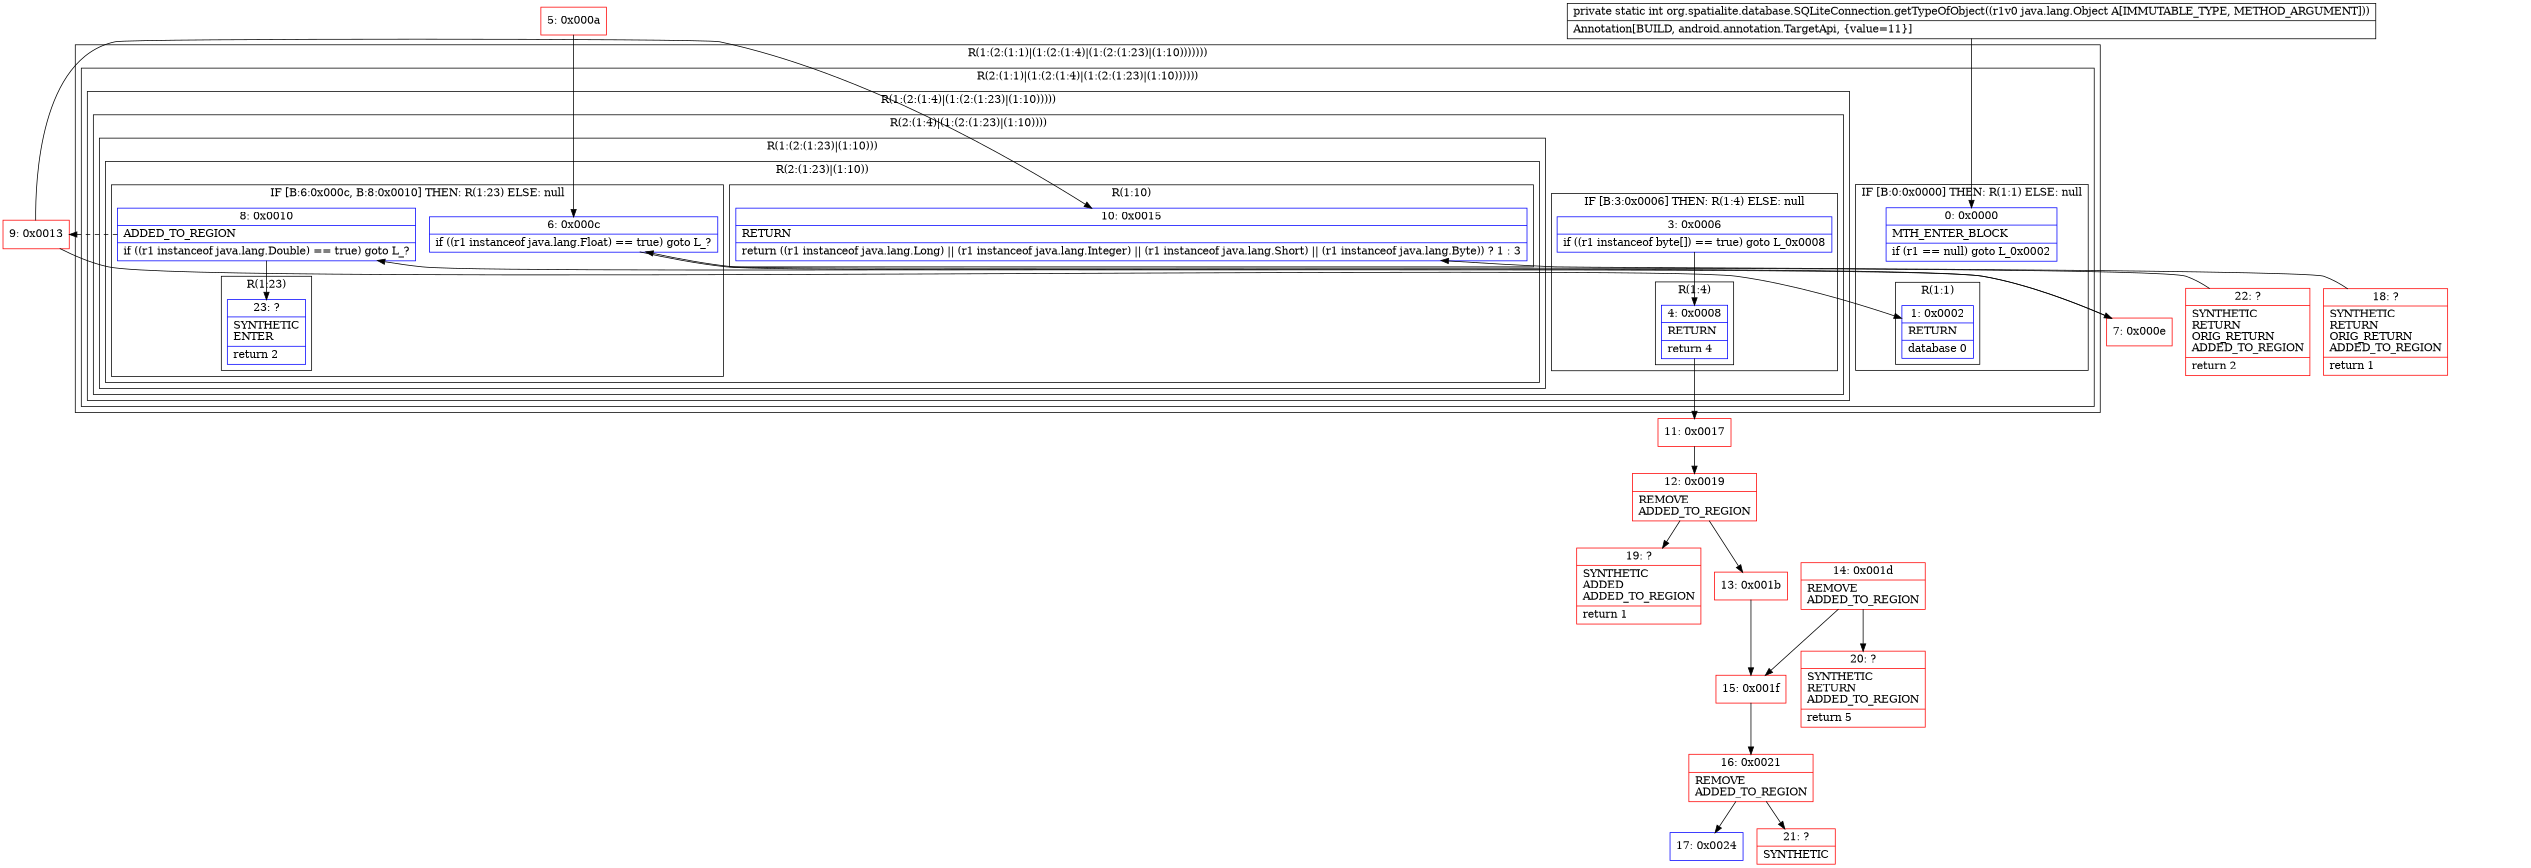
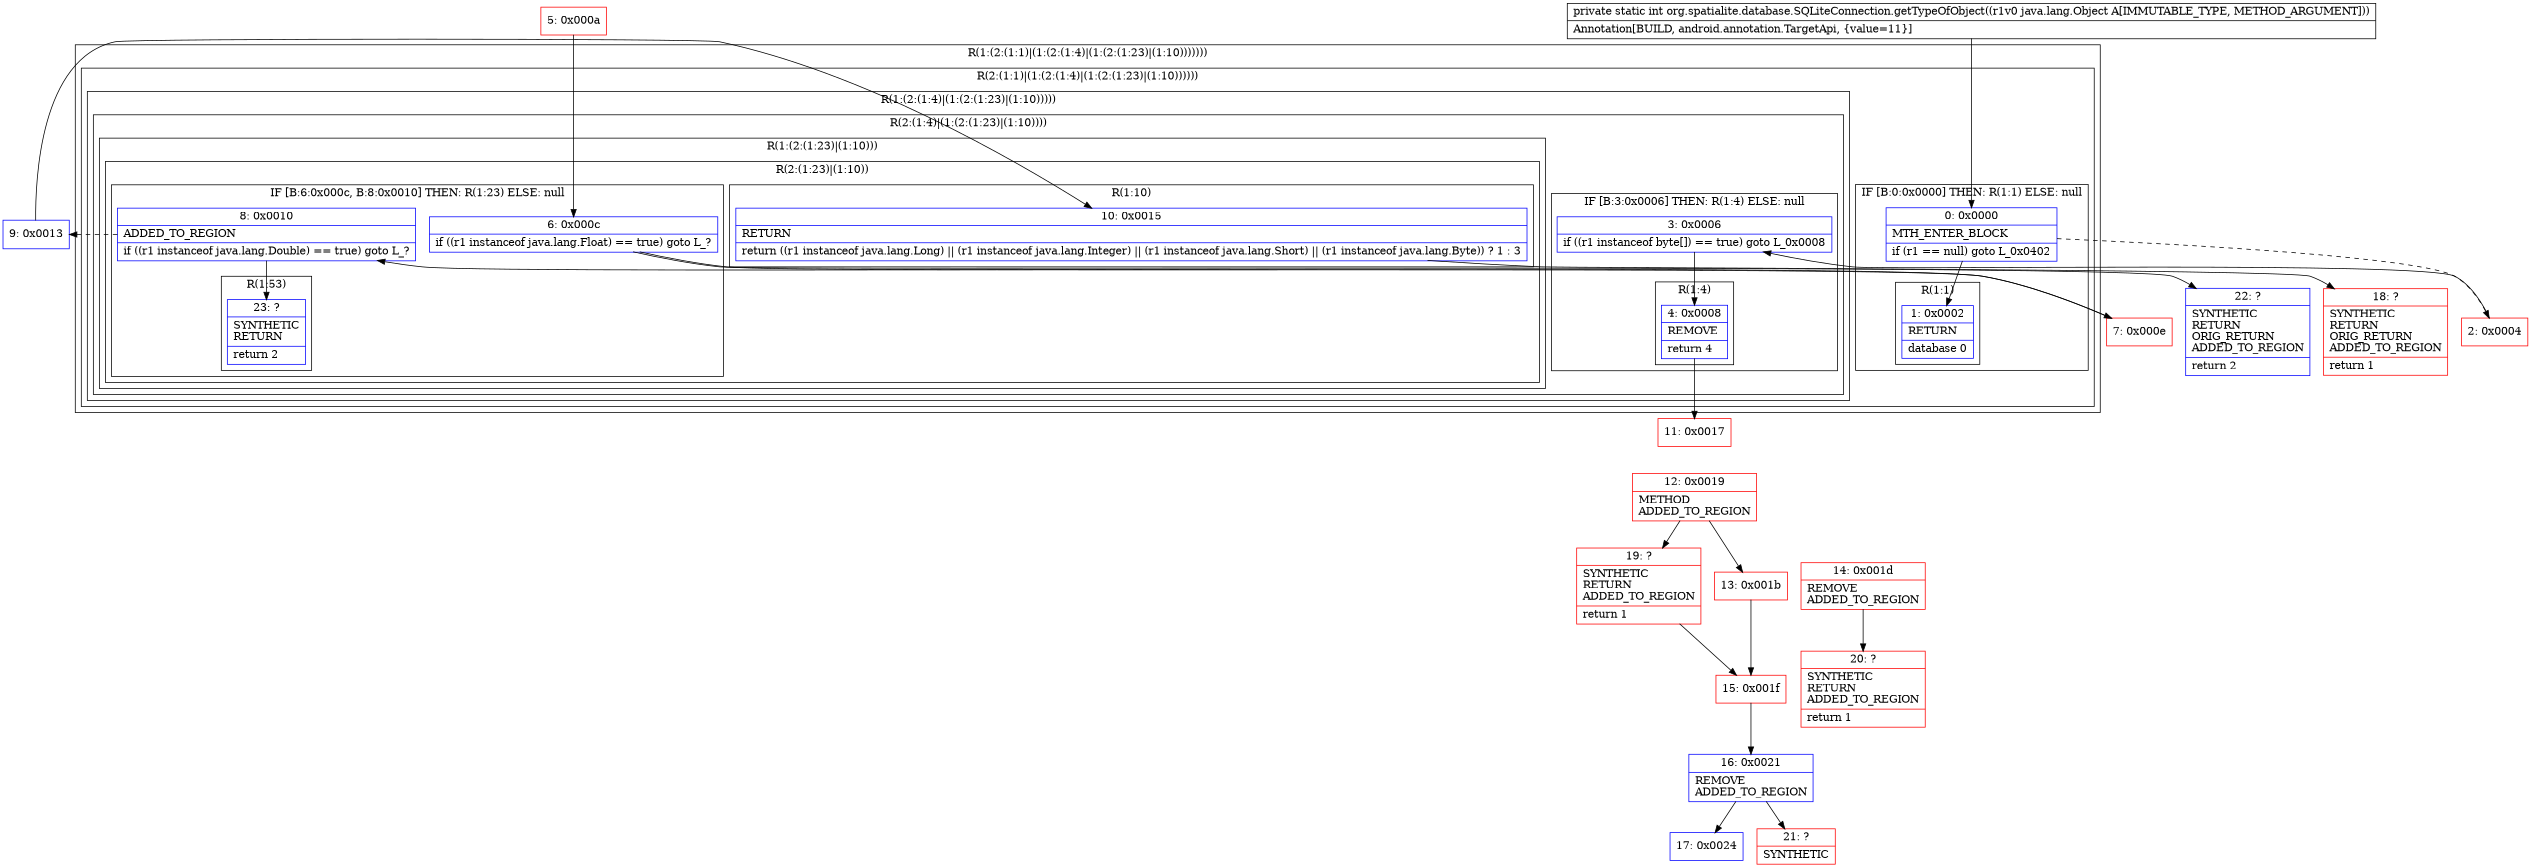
node "9: 0x0013": color red -> blue
node "0: 0x0000": text "if (r1 == null) goto L_0x0002" -> "if (r1 == null) goto L_0x0402"
edge "22: ?" -> "6: 0x000c": reversed
edge "18: ?" -> "10: 0x0015": reversed
edge "9: 0x0013" -> "1: 0x0002": now "0: 0x0000" -> "1: 0x0002"
cluster "R(1:23)": label "R(1:23)" -> "R(1:53)"
node "4: 0x0008": text "RETURN" -> "REMOVE"
node "22: ?": color red -> blue
node "2: 0x0004": added
node "23: ?": text "ENTER" -> "RETURN"
edge "11: 0x0017" -> "12: 0x0019": removed
node "12: 0x0019": text "REMOVE" -> "METHOD"
node "19: ?": text "ADDED" -> "RETURN"
edge "14: 0x001d" -> "15: 0x001f": now "19: ?" -> "15: 0x001f"
node "20: ?": text "return 5" -> "return 1"
node "16: 0x0021": color red -> blue
